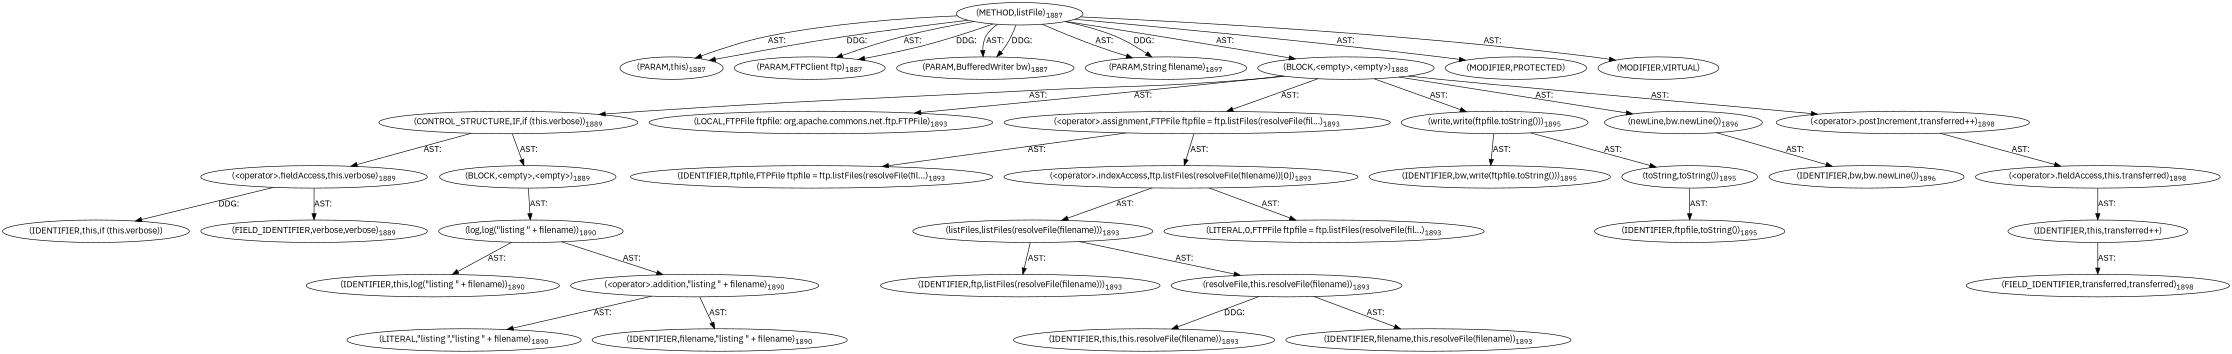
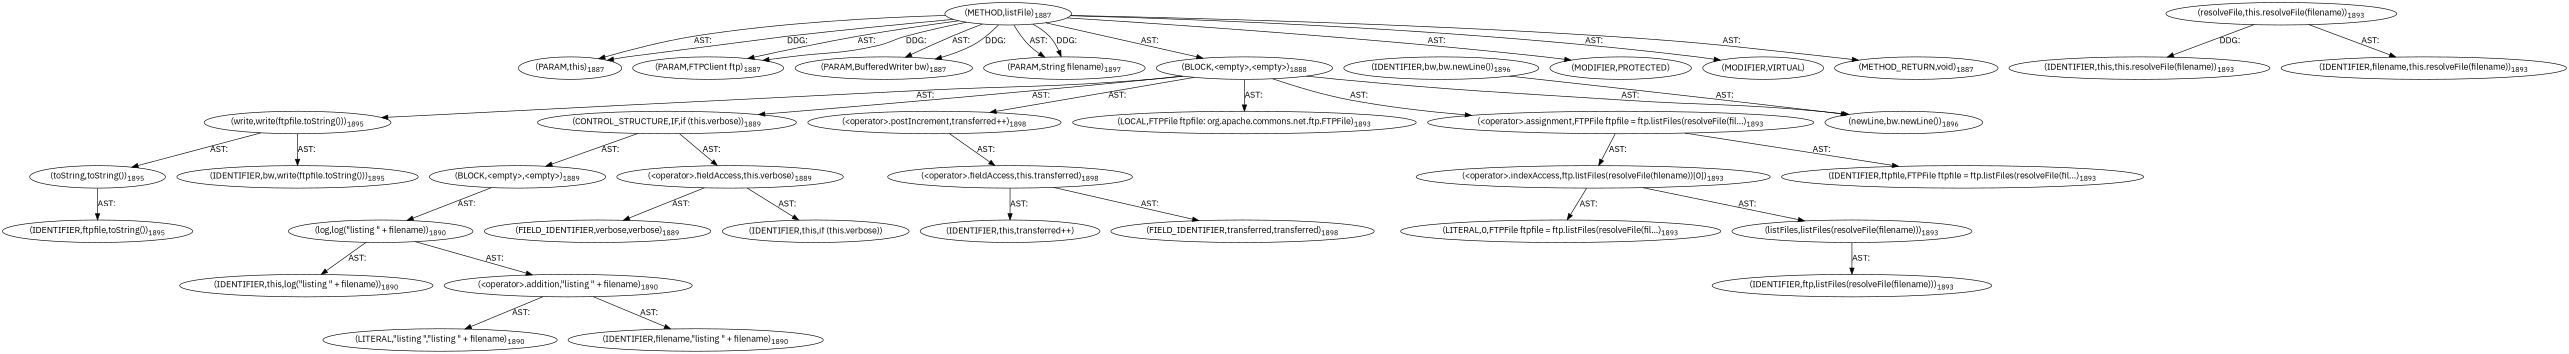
node "(METHOD_RETURN,void)": added
edge "(newLine,bw.newLine())" -> "(IDENTIFIER,bw,bw.newLine())": reversed
edge "(<operator>.fieldAccess,this.verbose)" -> "(IDENTIFIER,this,if (this.verbose))": label "DDG: " -> "AST: "
edge "(IDENTIFIER,this,transferred++)" -> "(FIELD_IDENTIFIER,transferred,transferred)": now "(<operator>.fieldAccess,this.transferred)" -> "(FIELD_IDENTIFIER,transferred,transferred)"
edge "(listFiles,listFiles(resolveFile(filename)))" -> "(resolveFile,this.resolveFile(filename))": removed, label "AST:"
